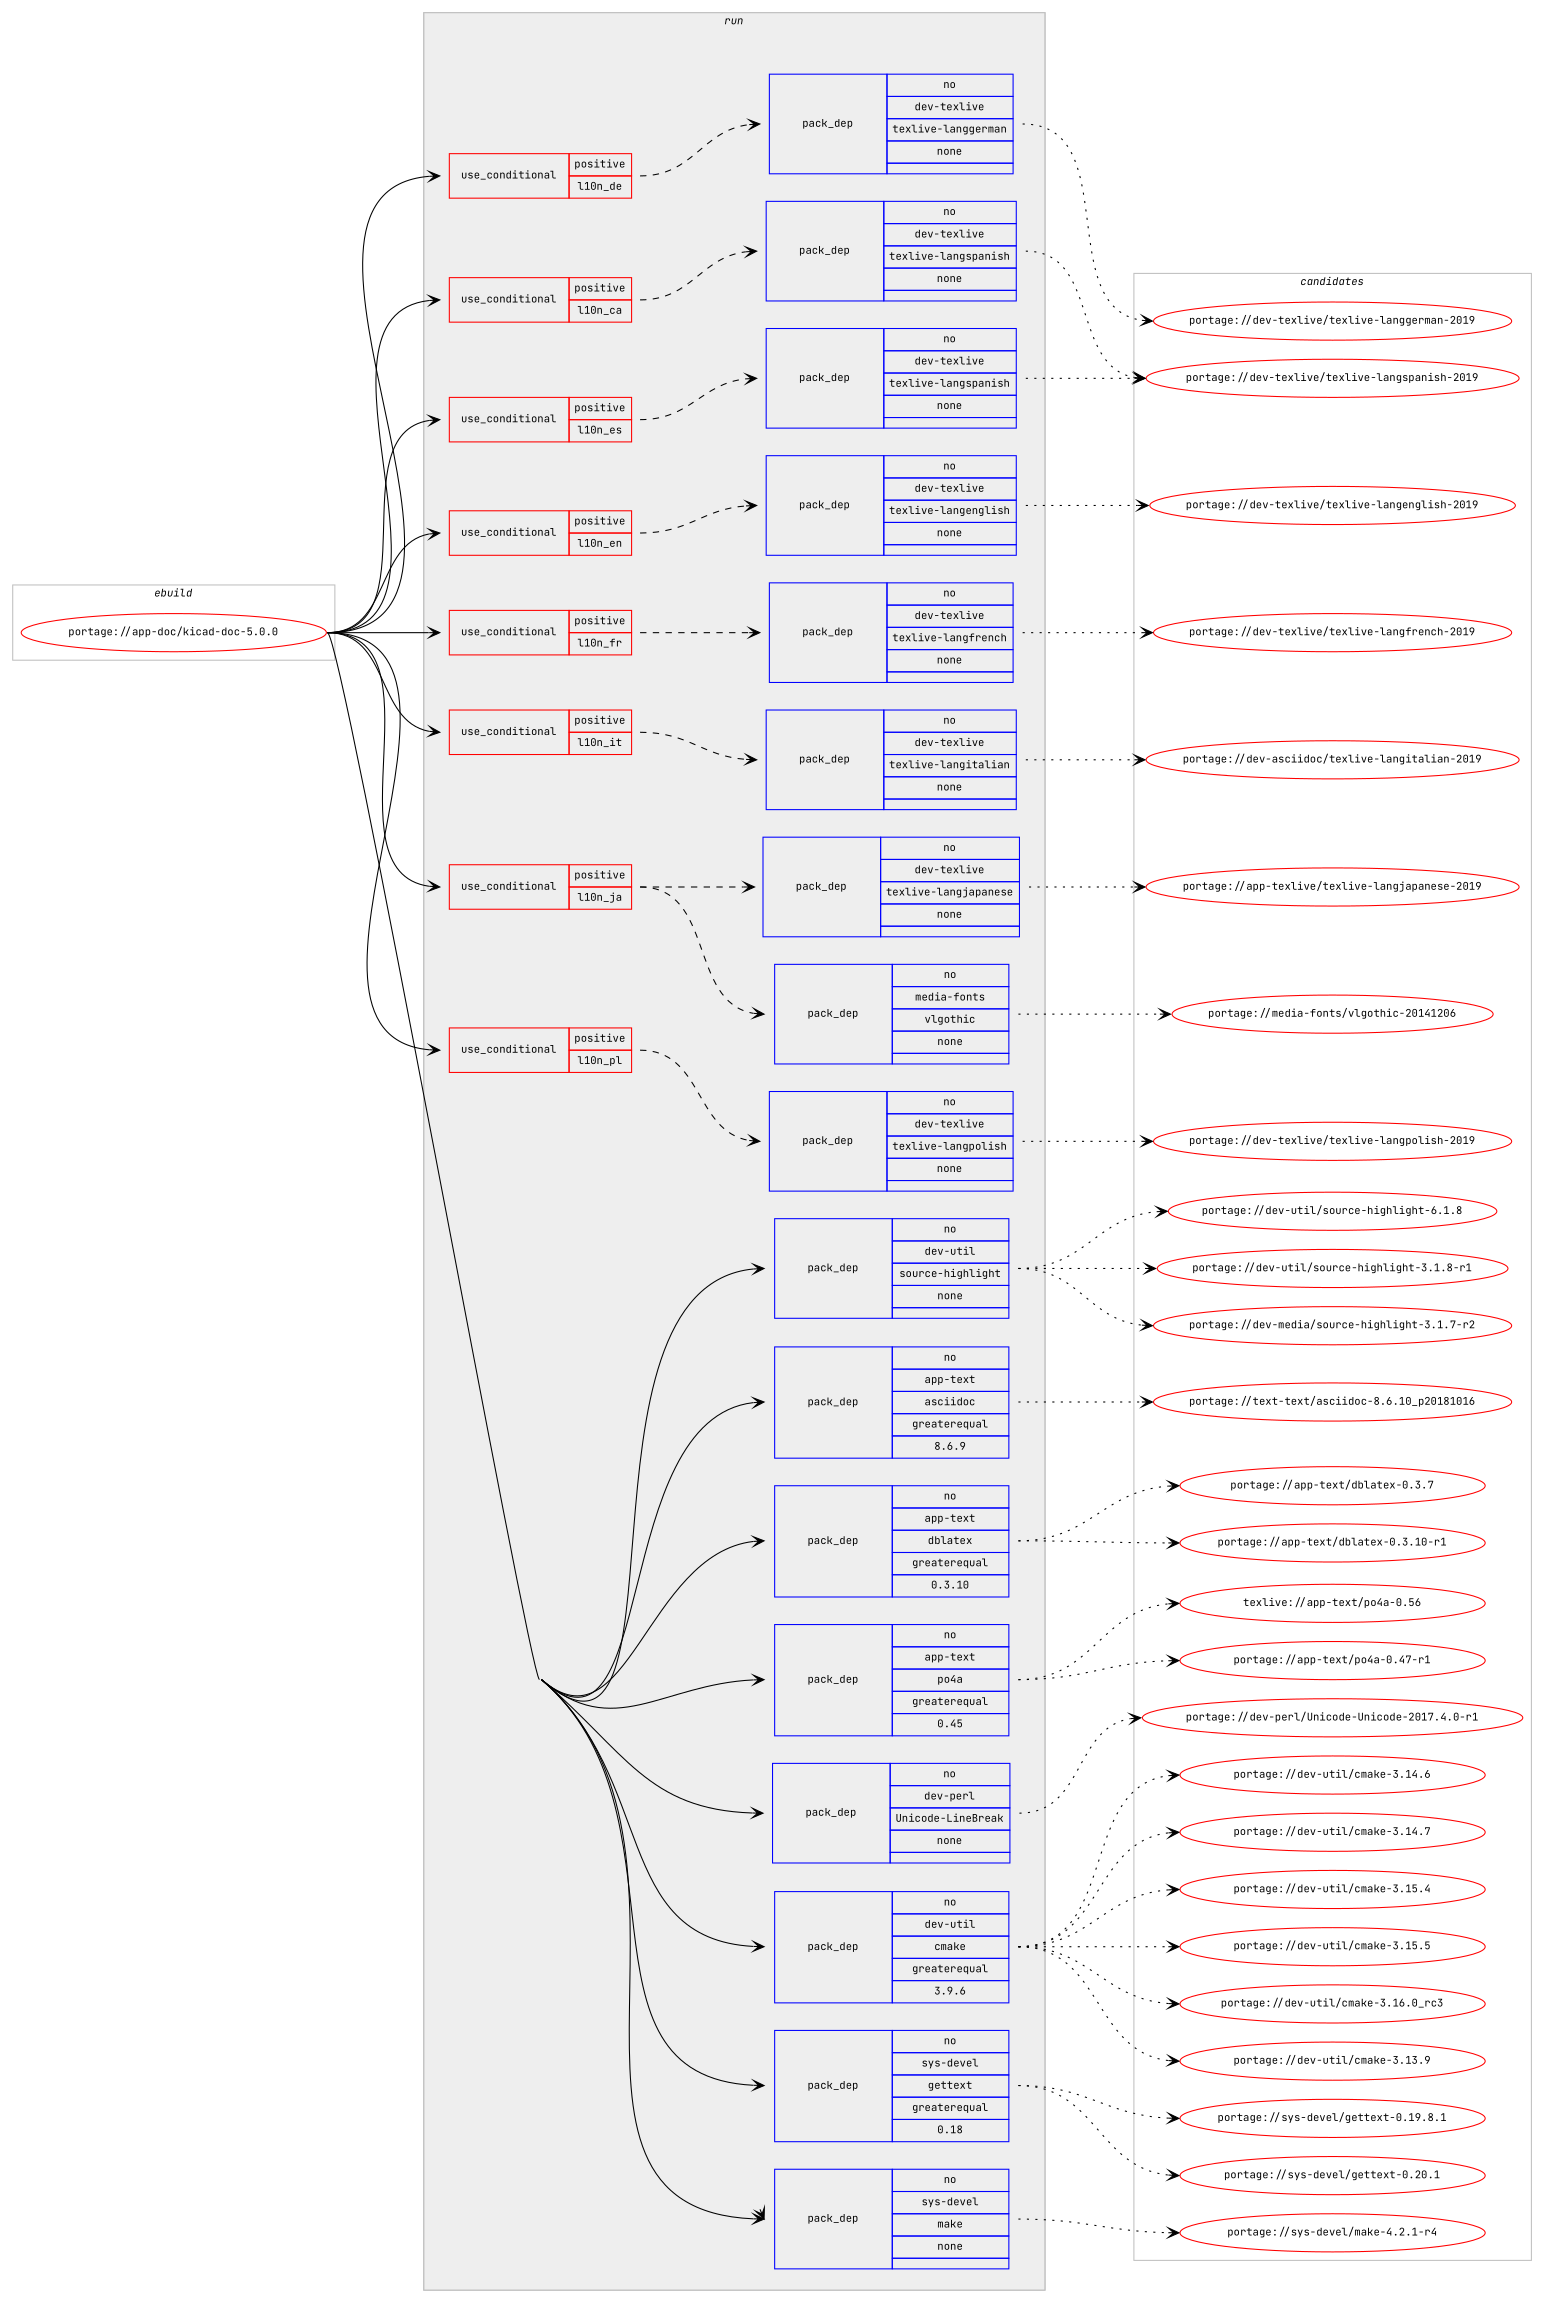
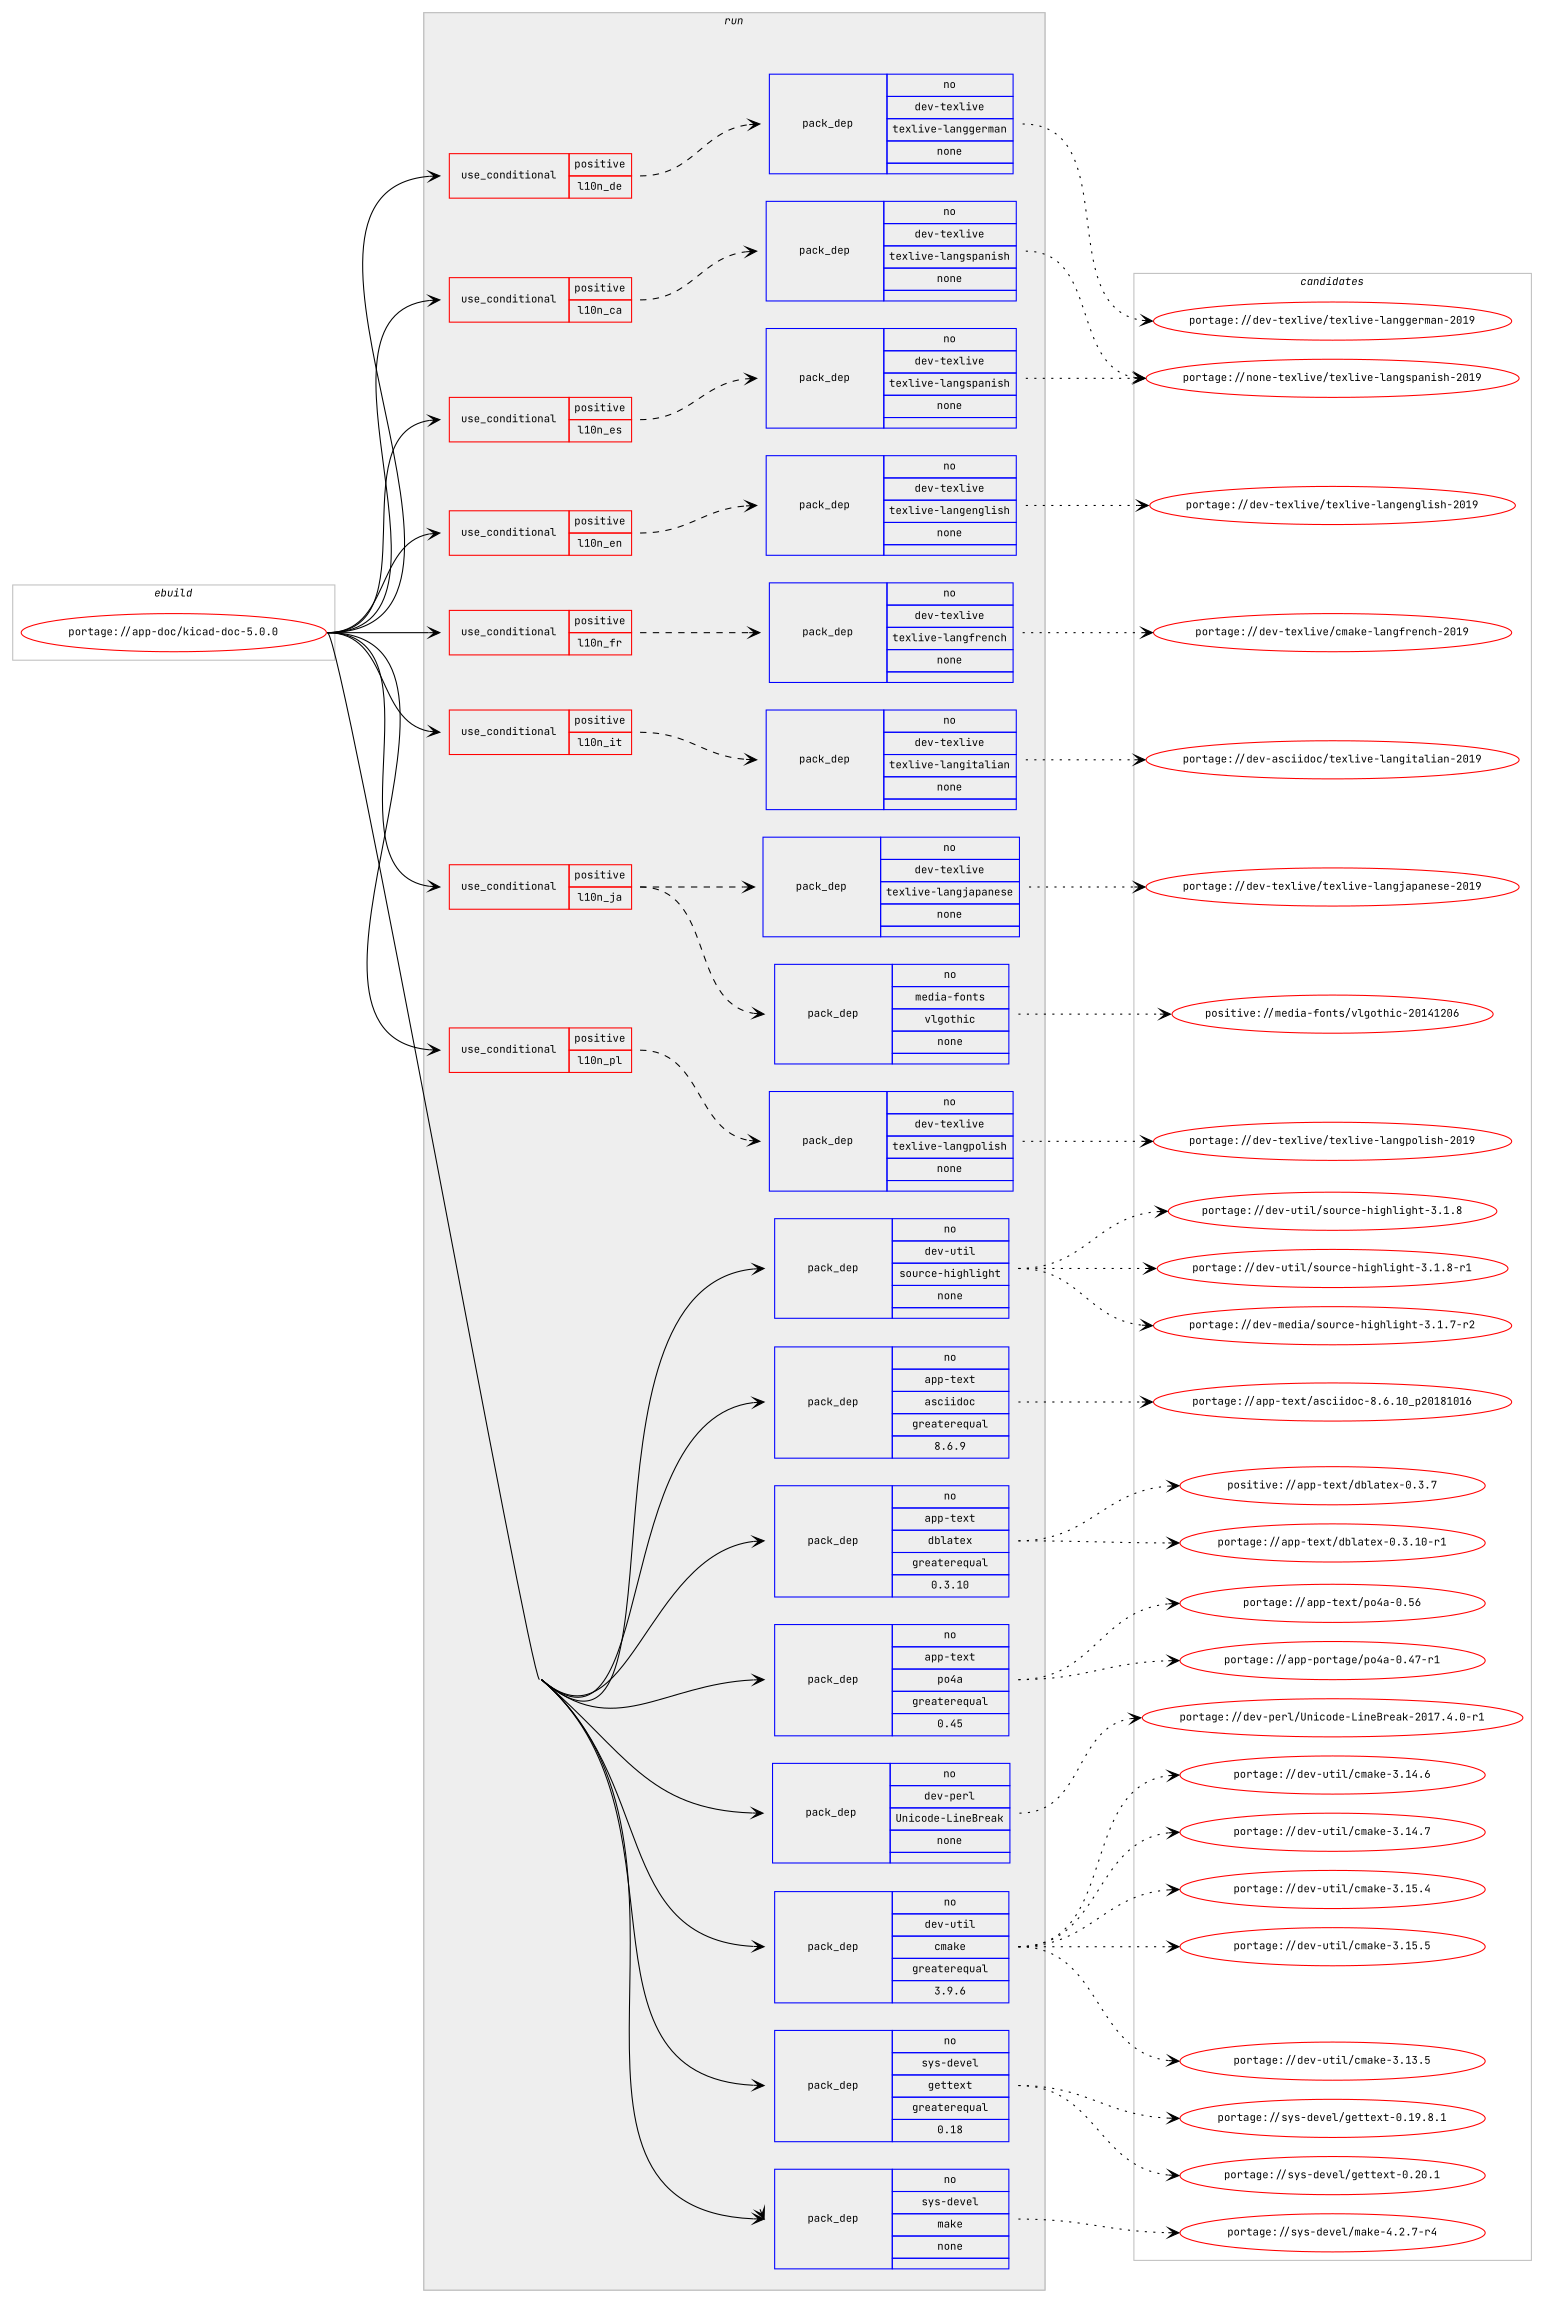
node "portage://dev-texlive/texlive-langspanish-2019": label "portage://dev-texlive/texlive-langspanish-2019" -> "portage://none-texlive/texlive-langspanish-2019"
node "portage://dev-texlive/texlive-langfrench-2019": label "portage://dev-texlive/texlive-langfrench-2019" -> "portage://dev-texlive/cmake-langfrench-2019"
node "portage://app-texlive/texlive-langjapanese-2019": label "portage://app-texlive/texlive-langjapanese-2019" -> "portage://dev-texlive/texlive-langjapanese-2019"
node "portage://media-fonts/vlgothic-20141206": label "portage://media-fonts/vlgothic-20141206" -> "positive://media-fonts/vlgothic-20141206"
node "portage://dev-util/source-highlight-6.1.8": label "portage://dev-util/source-highlight-6.1.8" -> "portage://dev-util/source-highlight-3.1.8"
node "portage://text-text/asciidoc-8.6.10_p20181016": label "portage://text-text/asciidoc-8.6.10_p20181016" -> "portage://app-text/asciidoc-8.6.10_p20181016"
node "portage://app-text/dblatex-0.3.7": label "portage://app-text/dblatex-0.3.7" -> "positive://app-text/dblatex-0.3.7"
node "texlive://app-text/po4a-0.56": label "texlive://app-text/po4a-0.56" -> "portage://app-text/po4a-0.56"
node "portage://app-text/po4a-0.47-r1": label "portage://app-text/po4a-0.47-r1" -> "portage://app-portage/po4a-0.47-r1"
node "portage://dev-perl/Unicode-Unicode-2017.4.0-r1": label "portage://dev-perl/Unicode-Unicode-2017.4.0-r1" -> "portage://dev-perl/Unicode-LineBreak-2017.4.0-r1"
node "portage://dev-util/cmake-3.16.0_rc3": removed
node "portage://dev-util/cmake-3.13.9": label "portage://dev-util/cmake-3.13.9" -> "portage://dev-util/cmake-3.13.5"
node "portage://sys-devel/make-4.2.1-r4": label "portage://sys-devel/make-4.2.1-r4" -> "portage://sys-devel/make-4.2.7-r4"
